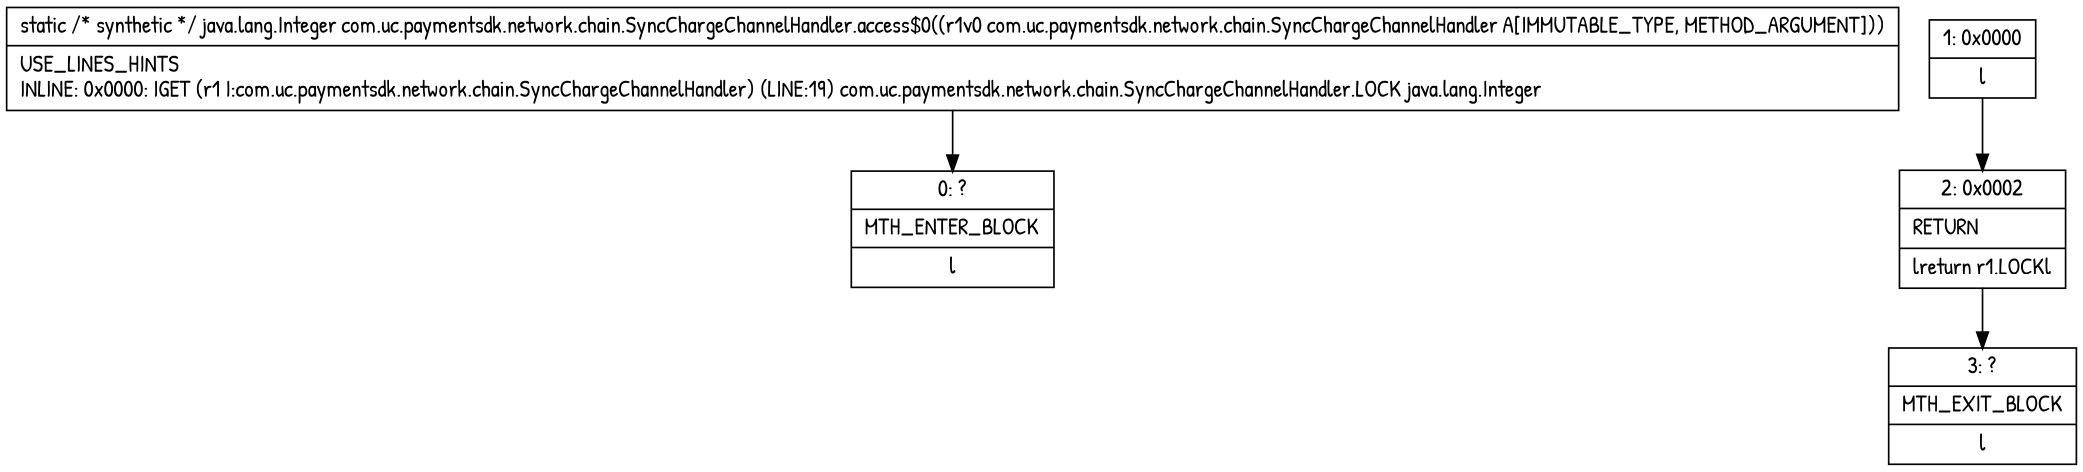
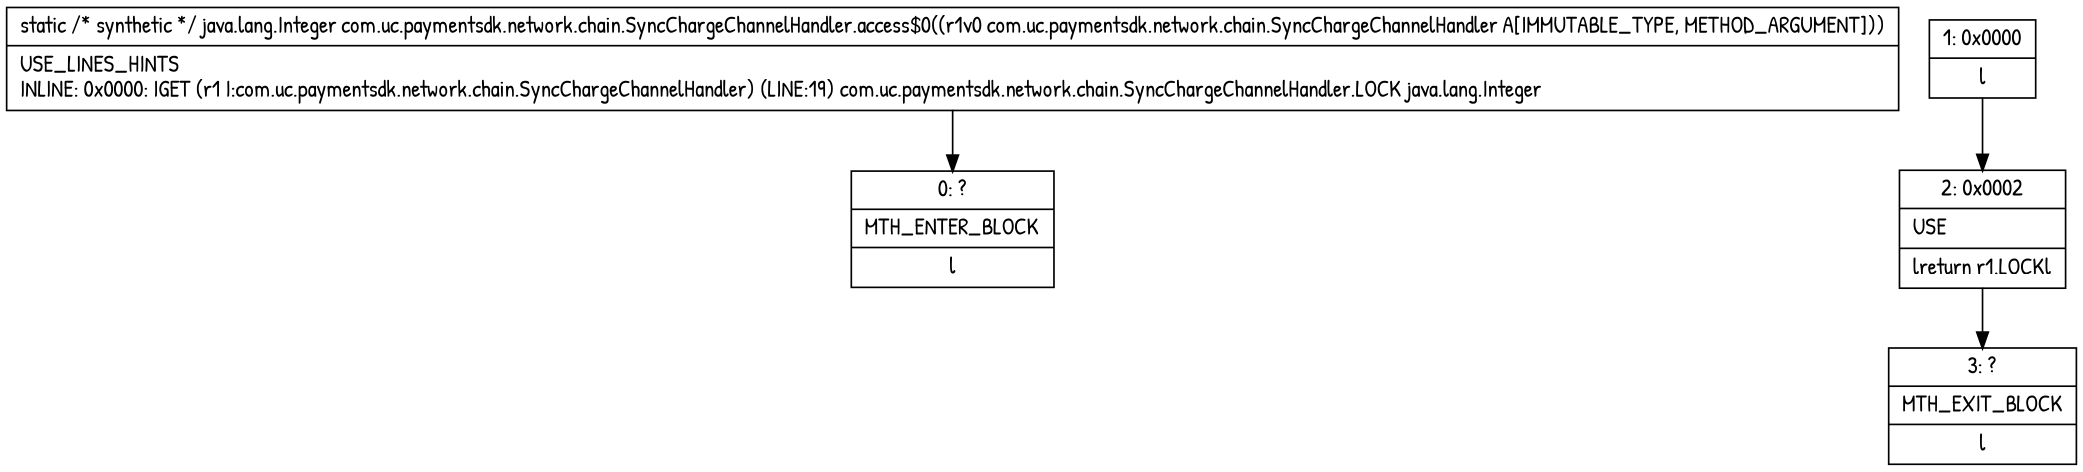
node "2: 0x0002": text "RETURN" -> "USE"
